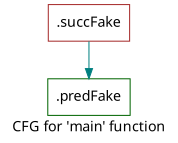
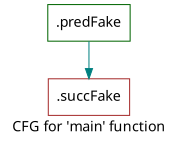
edge ".succFake" -> ".predFake": reversed
